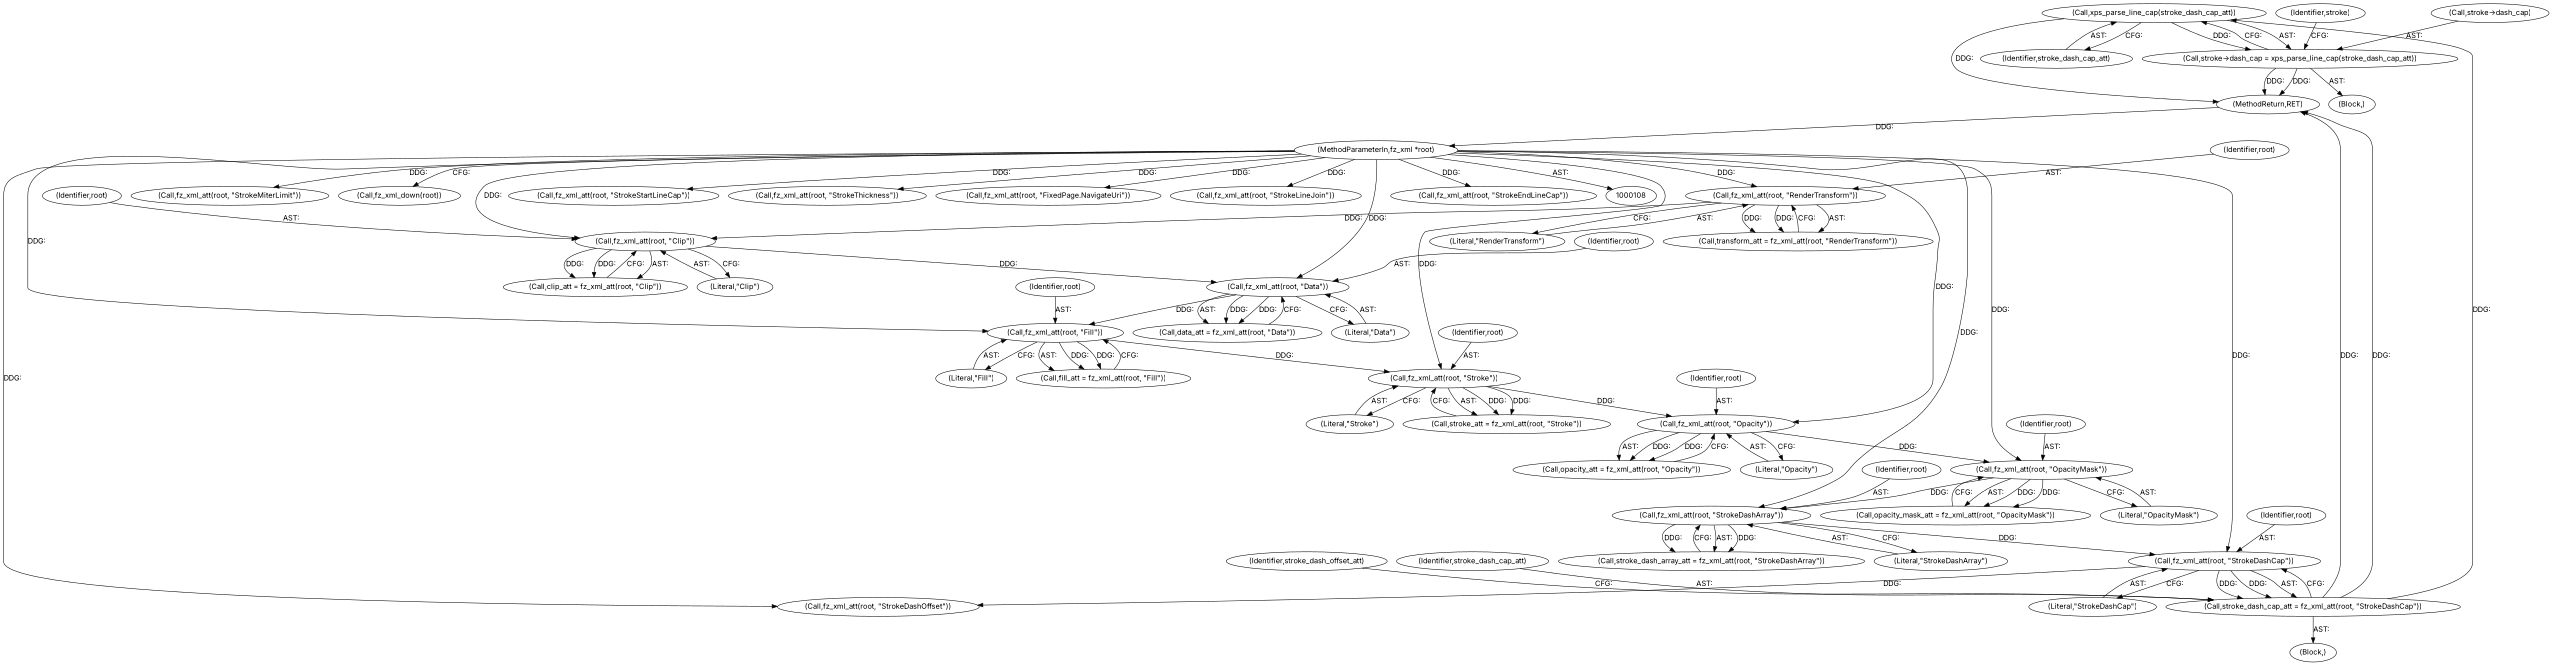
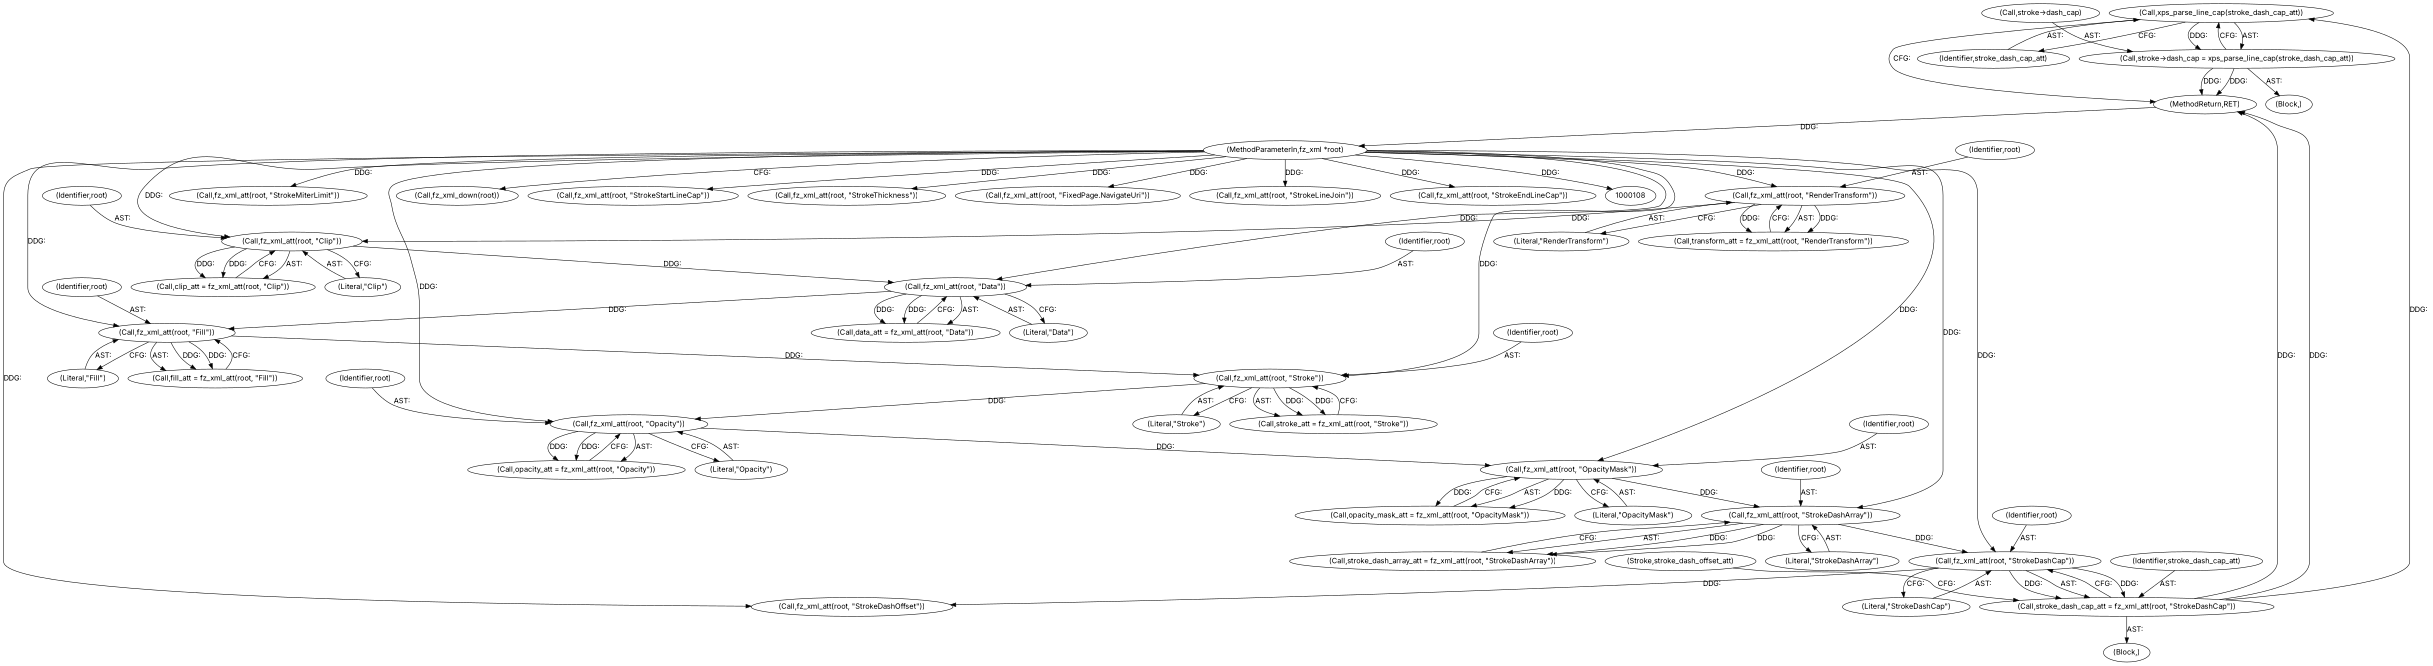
node "(Identifier,stroke)": removed
edge "(Call,xps_parse_line_cap(stroke_dash_cap_att))" -> "(MethodReturn,RET)": label "DDG: " -> "CFG: "
edge "(MethodParameterIn,fz_xml *root)" -> "1000108": label "AST: " -> "DDG: "
node "(Identifier,stroke_dash_offset_att)": label "(Identifier,stroke_dash_offset_att)" -> "(Stroke,stroke_dash_offset_att)"
